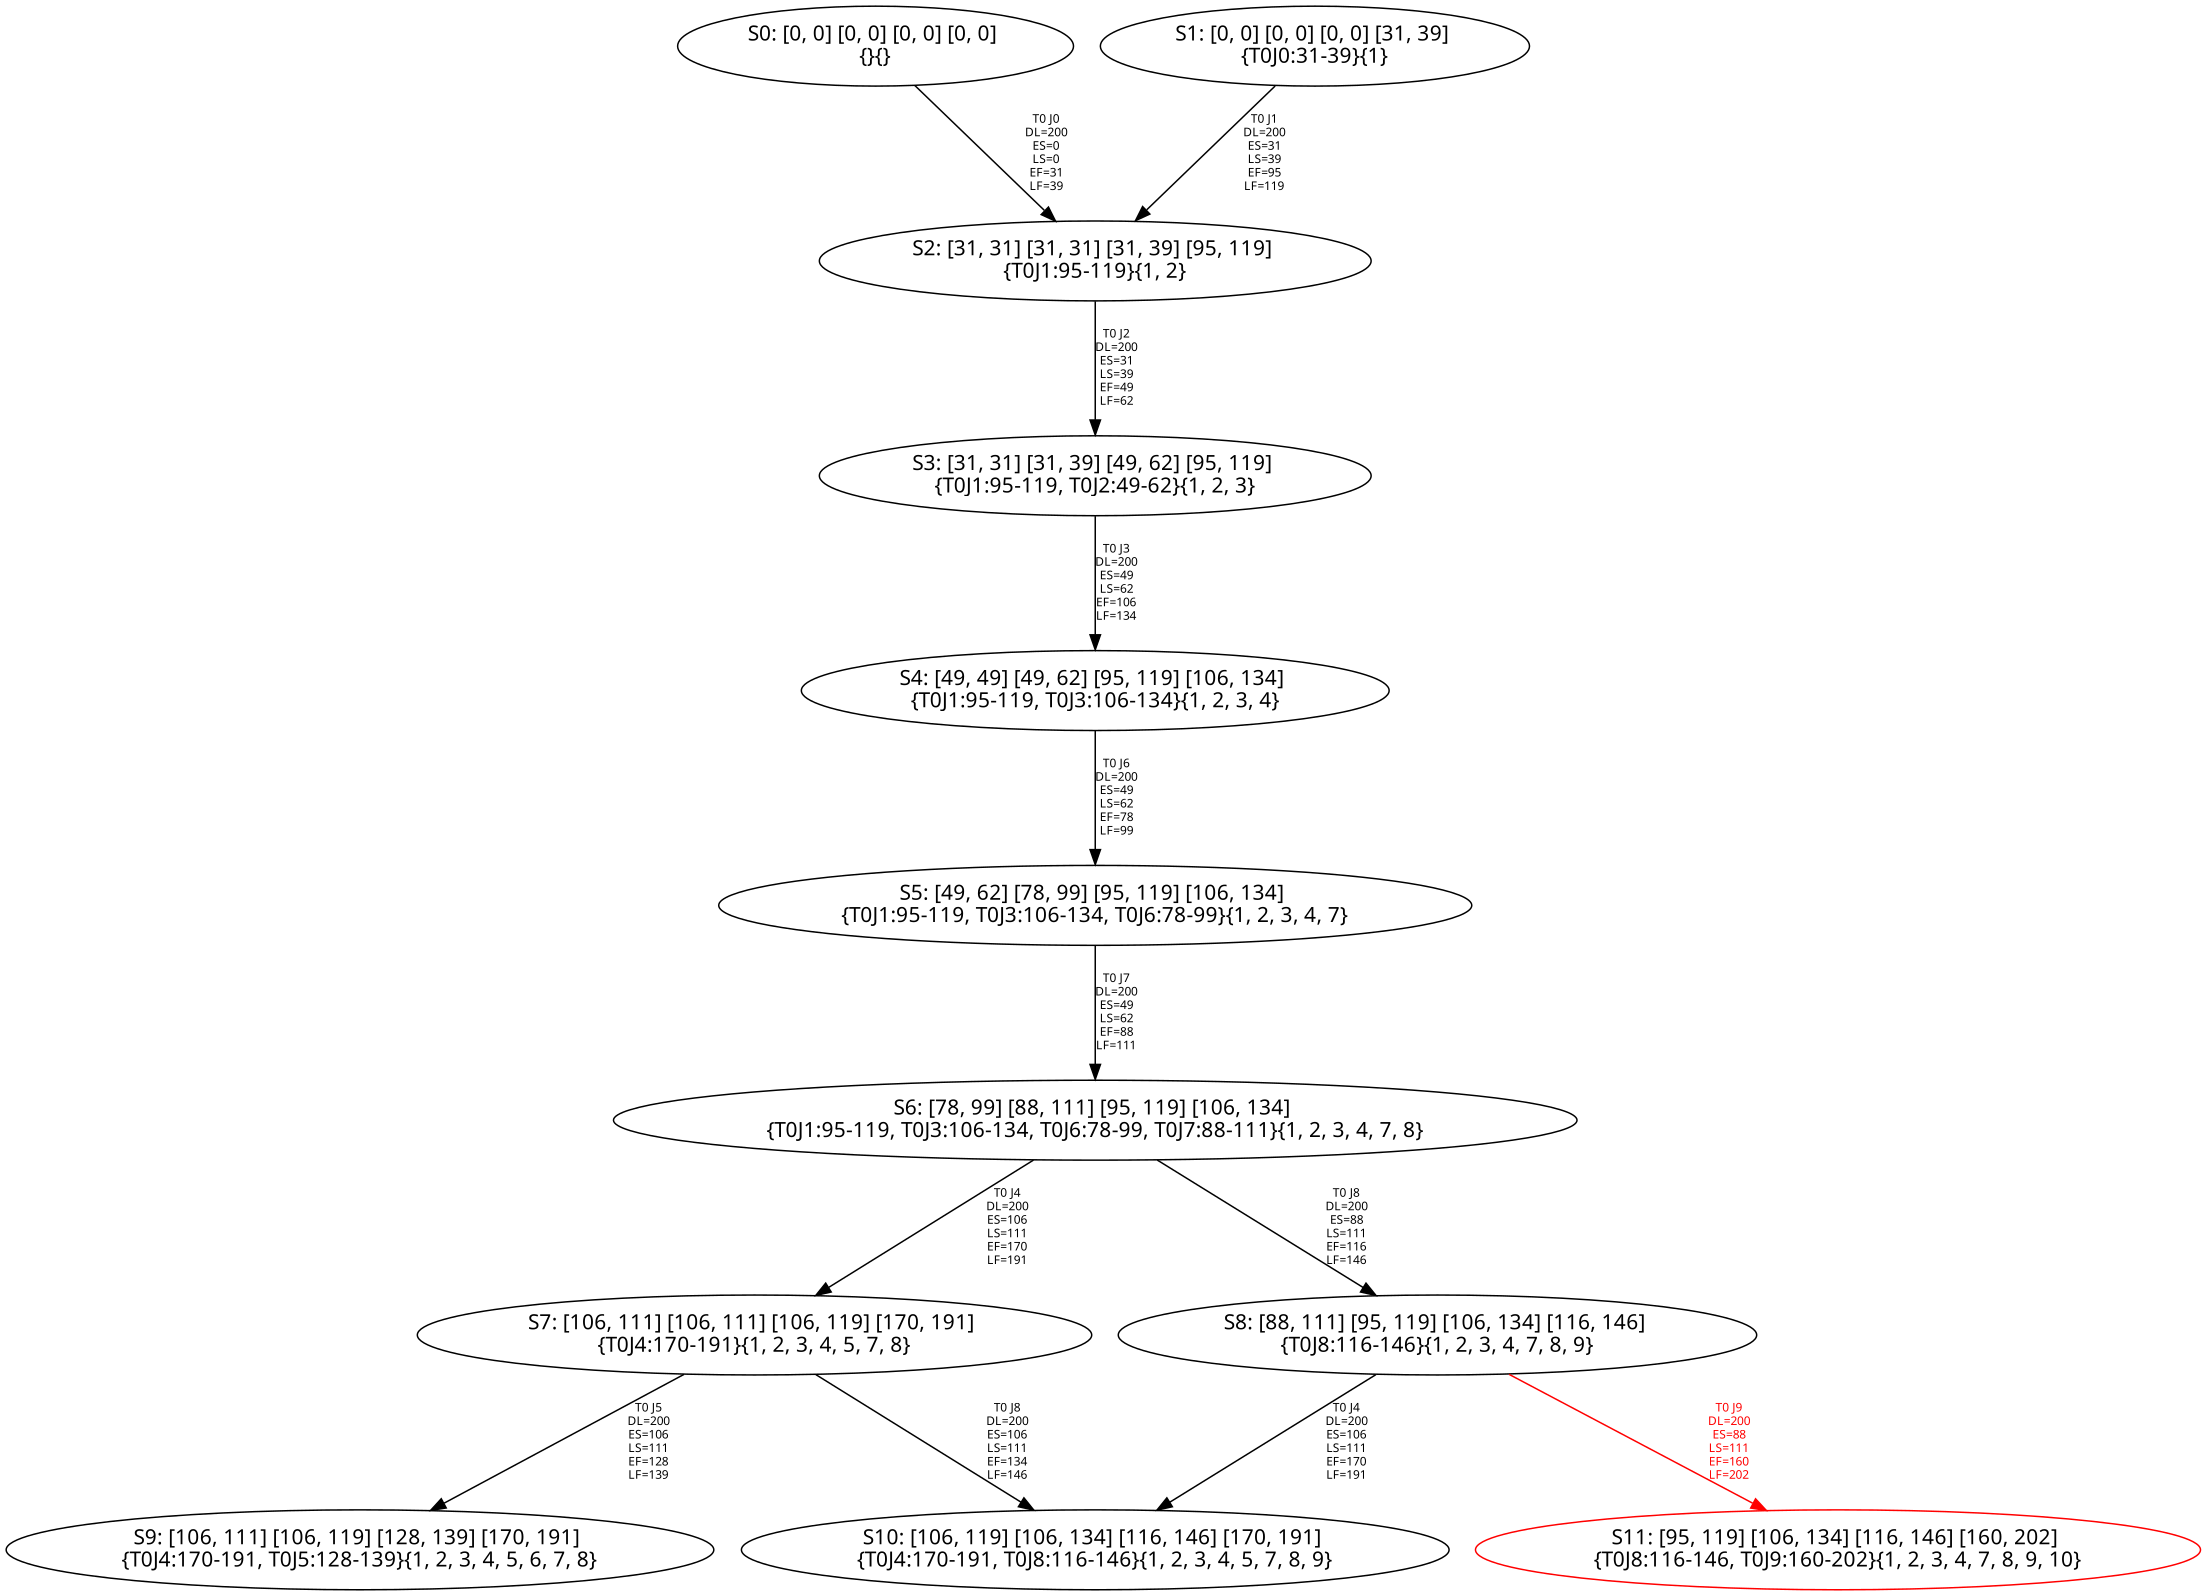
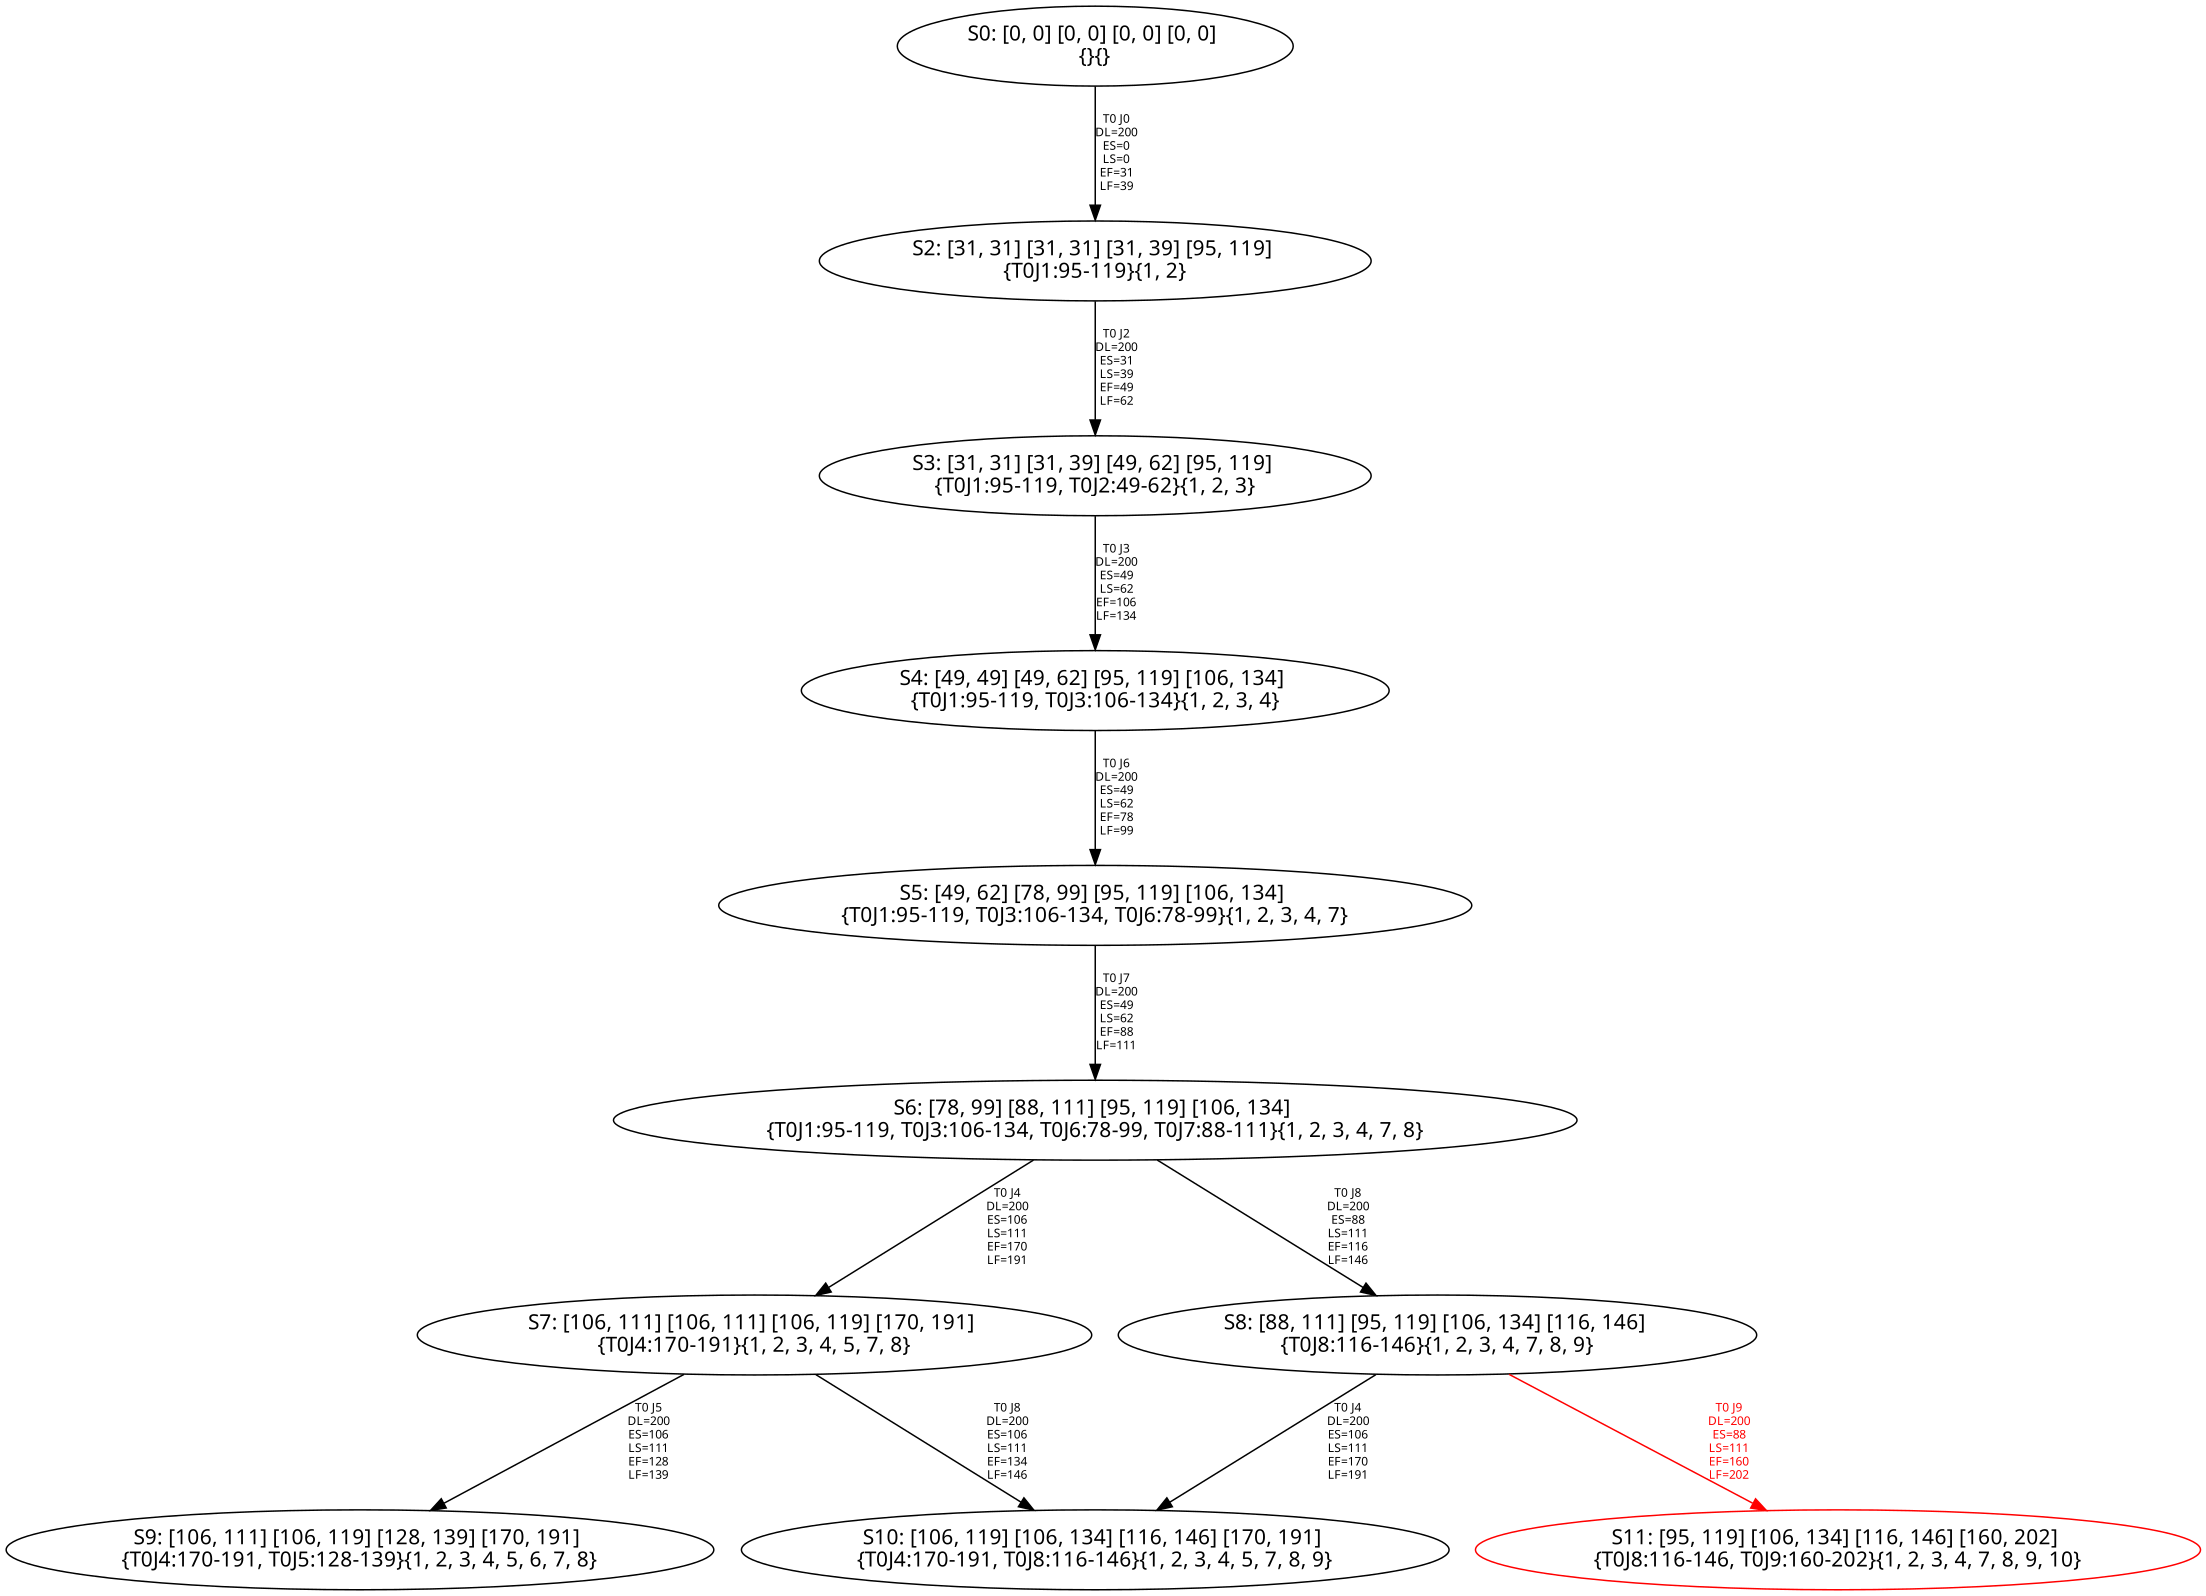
node "S1: [0, 0] [0, 0] [0, 0] [31, 39] {T0J0:31-39}{1}": removed
